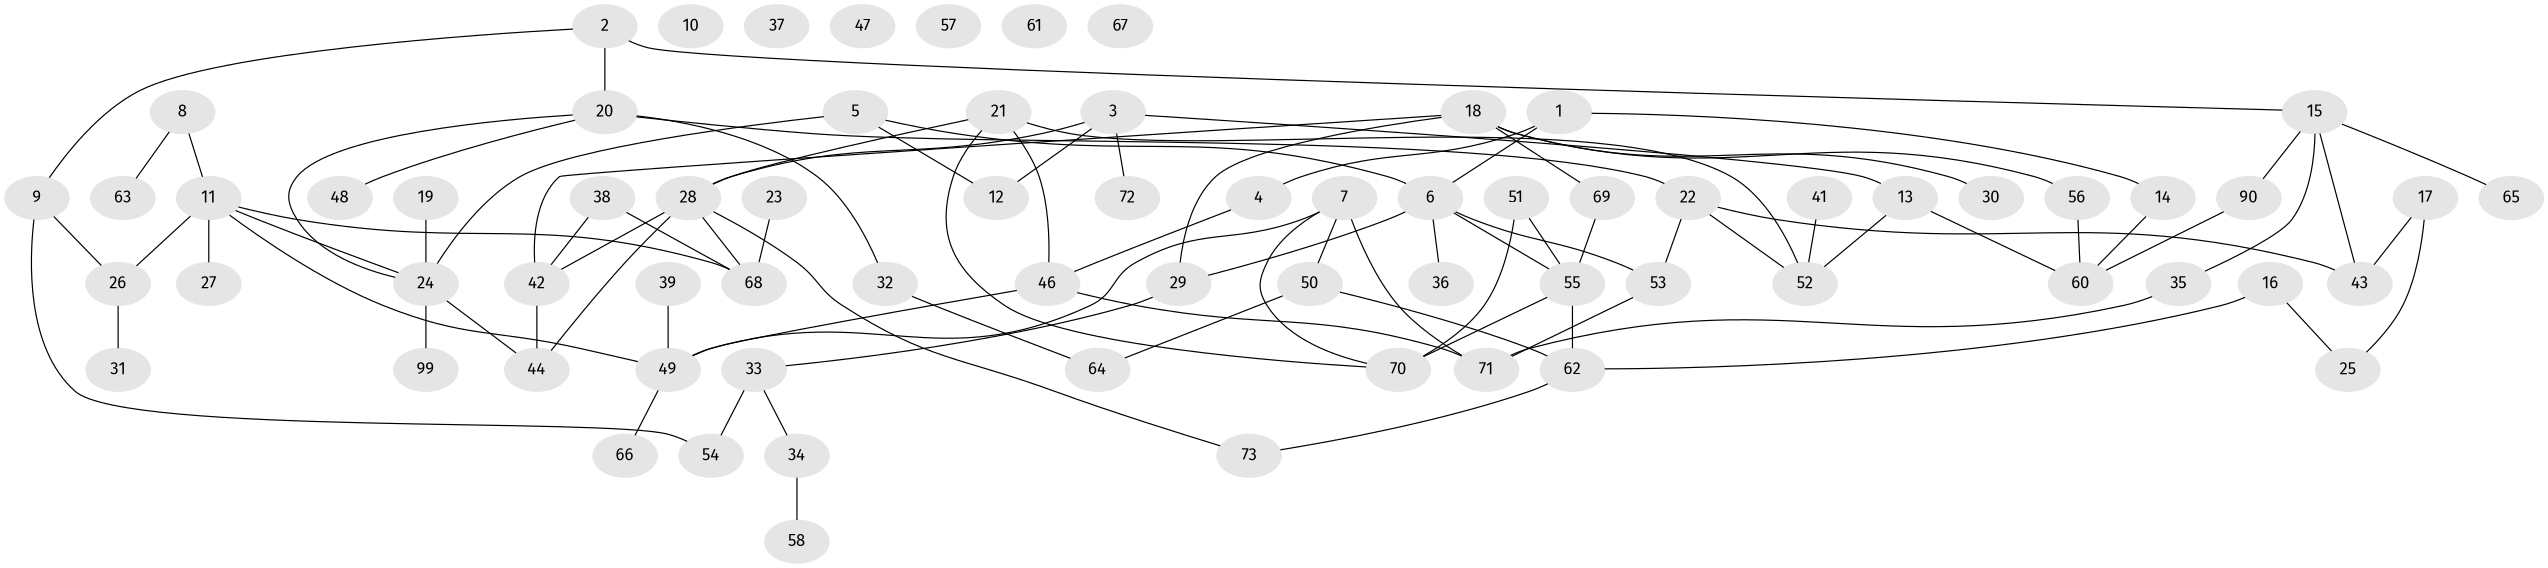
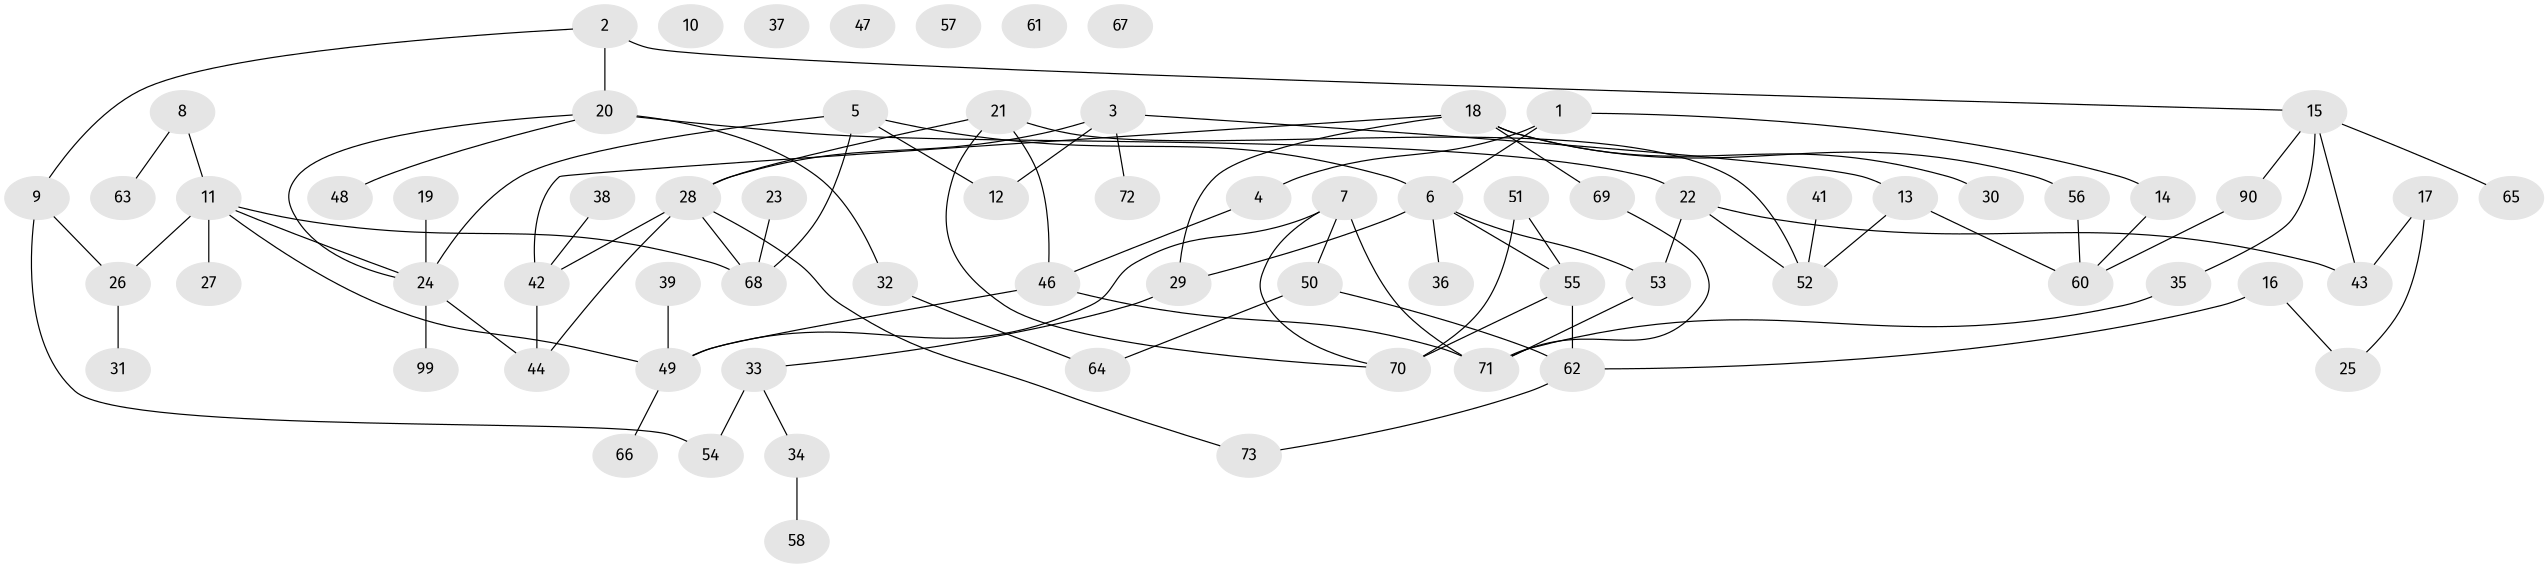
edge "38" -- "68": now "5" -- "68"
edge "69" -- "55": now "69" -- "71"
